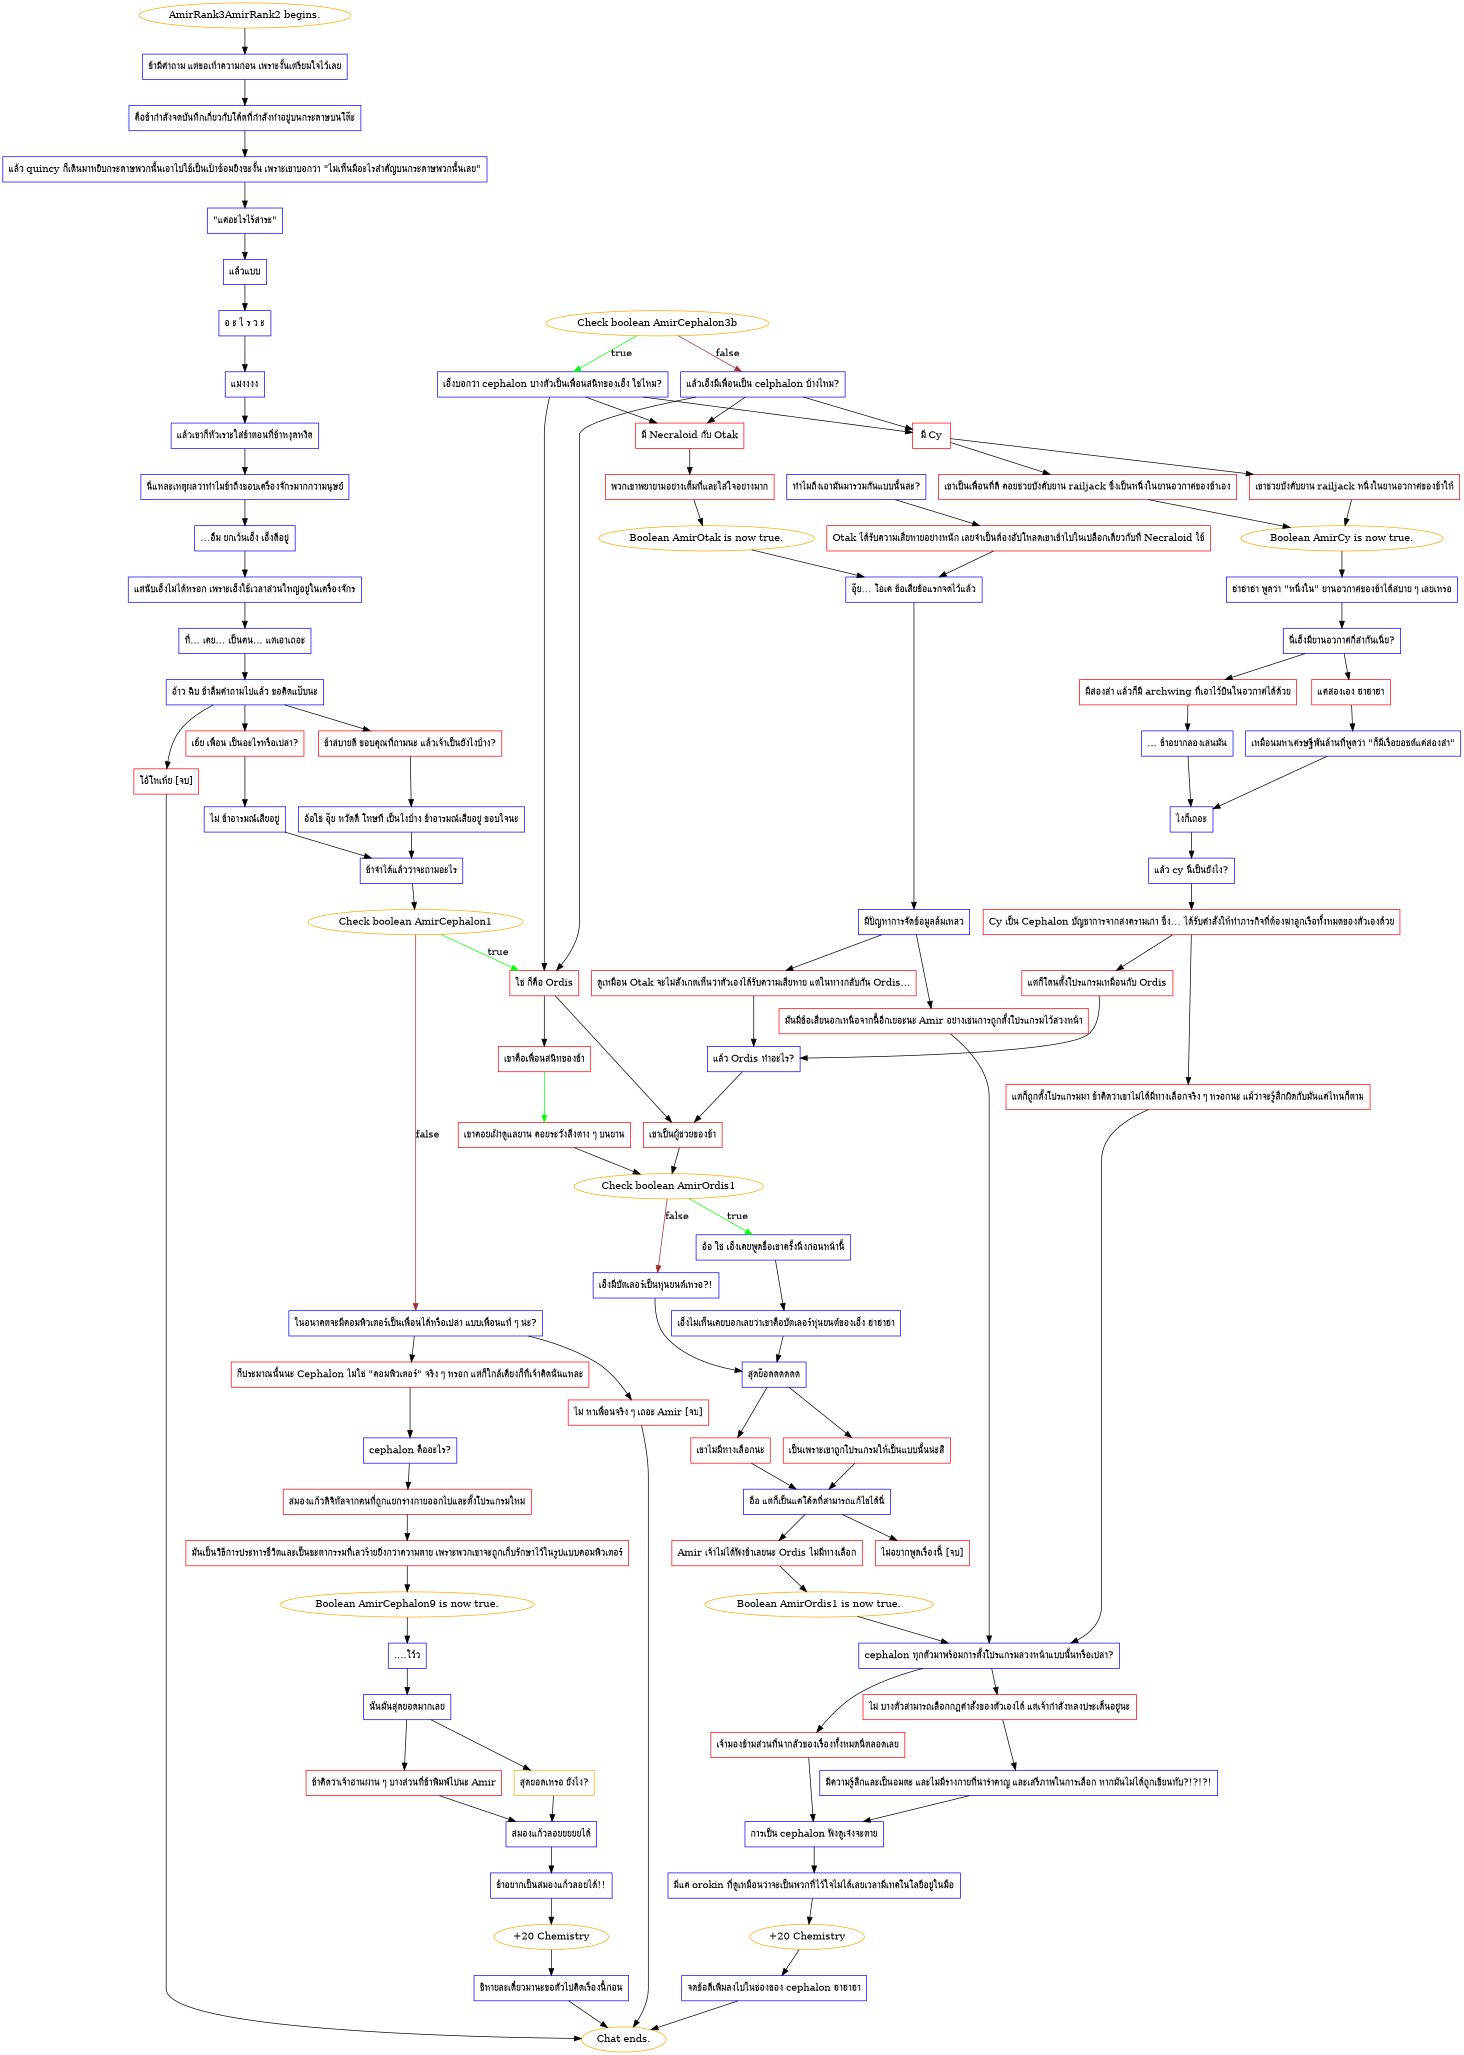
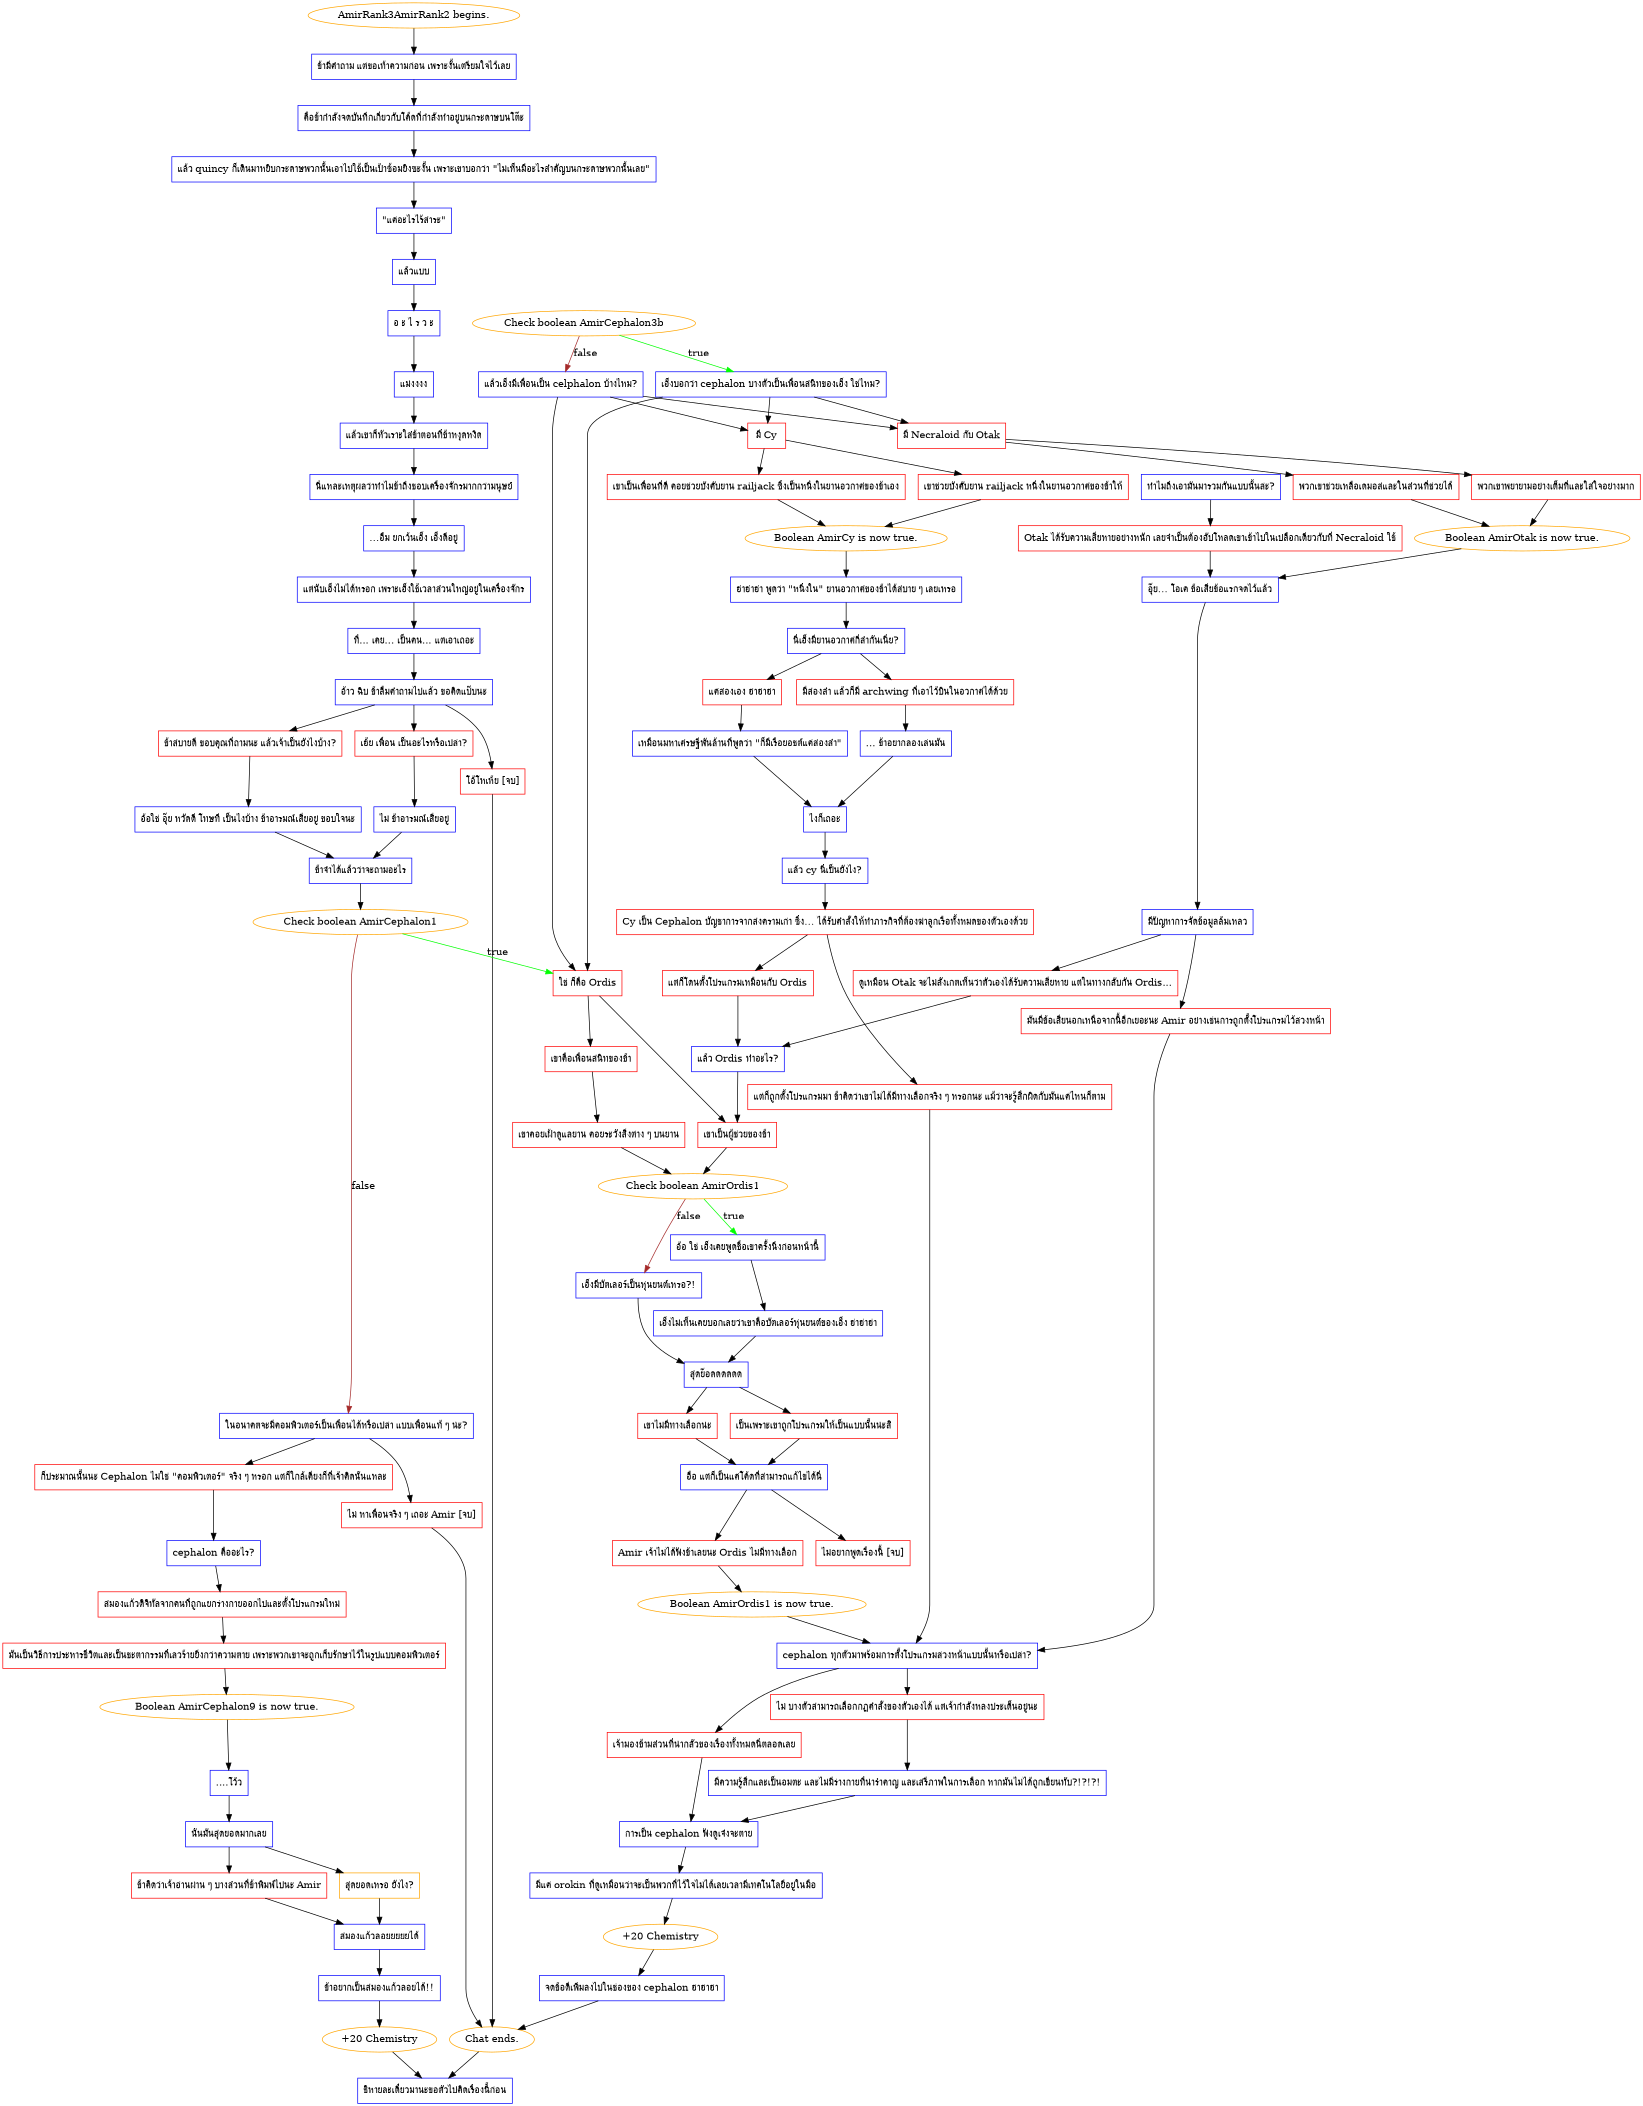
node "พวกเขาช่วยเหลือเดมอสและในส่วนที่ช่วยได้": added
edge "เขาคือเพื่อนสนิทของข้า" -> "เขาคอยเฝ้าดูแลยาน คอยระวังสิ่งต่าง ๆ บนยาน": color green -> black
edge "ชิหายละเดี๋ยวมานะขอตัวไปคิดเรื่องนี้ก่อน" -> "Chat ends.": reversed
